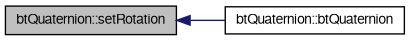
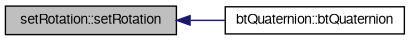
node "btQuaternion::setRotation": label "btQuaternion::setRotation" -> "setRotation::setRotation"
